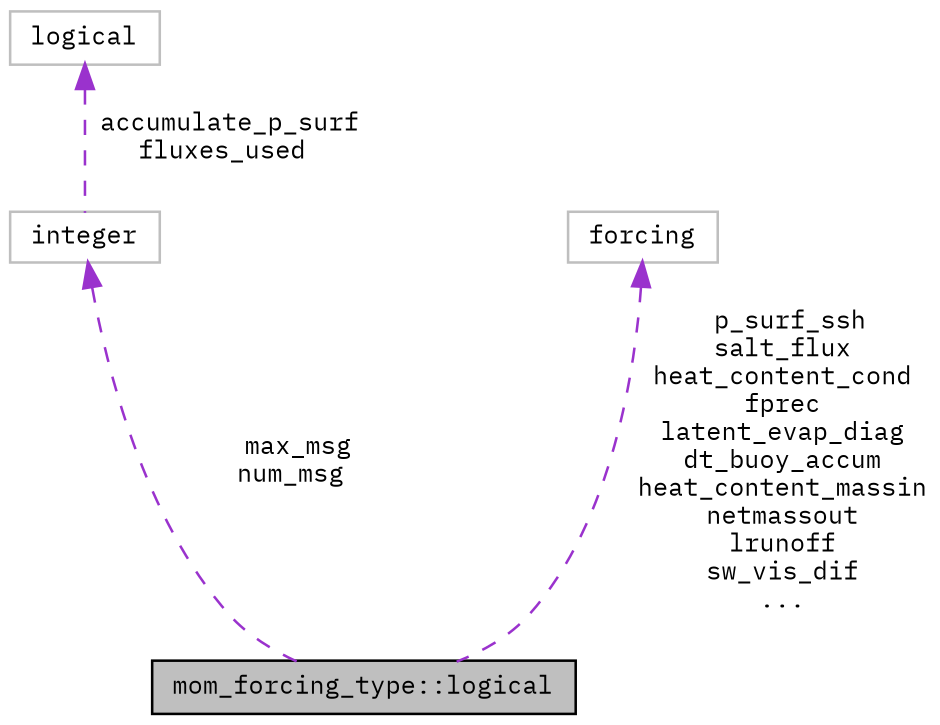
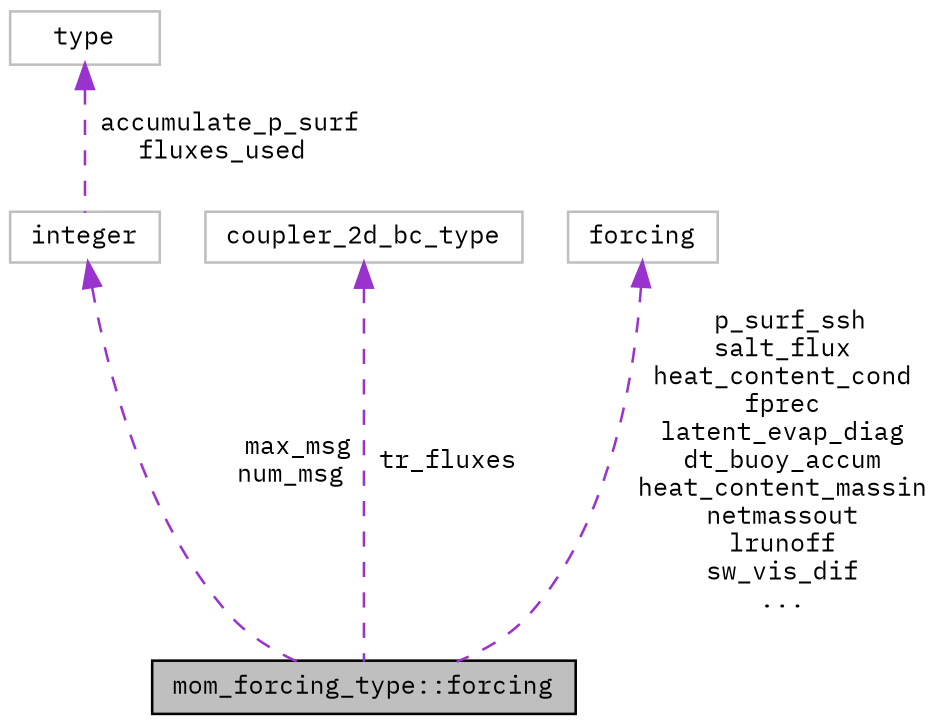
node "logical": label "logical" -> "type"
node "coupler_2d_bc_type": added
node "mom_forcing_type::logical": label "mom_forcing_type::logical" -> "mom_forcing_type::forcing"
